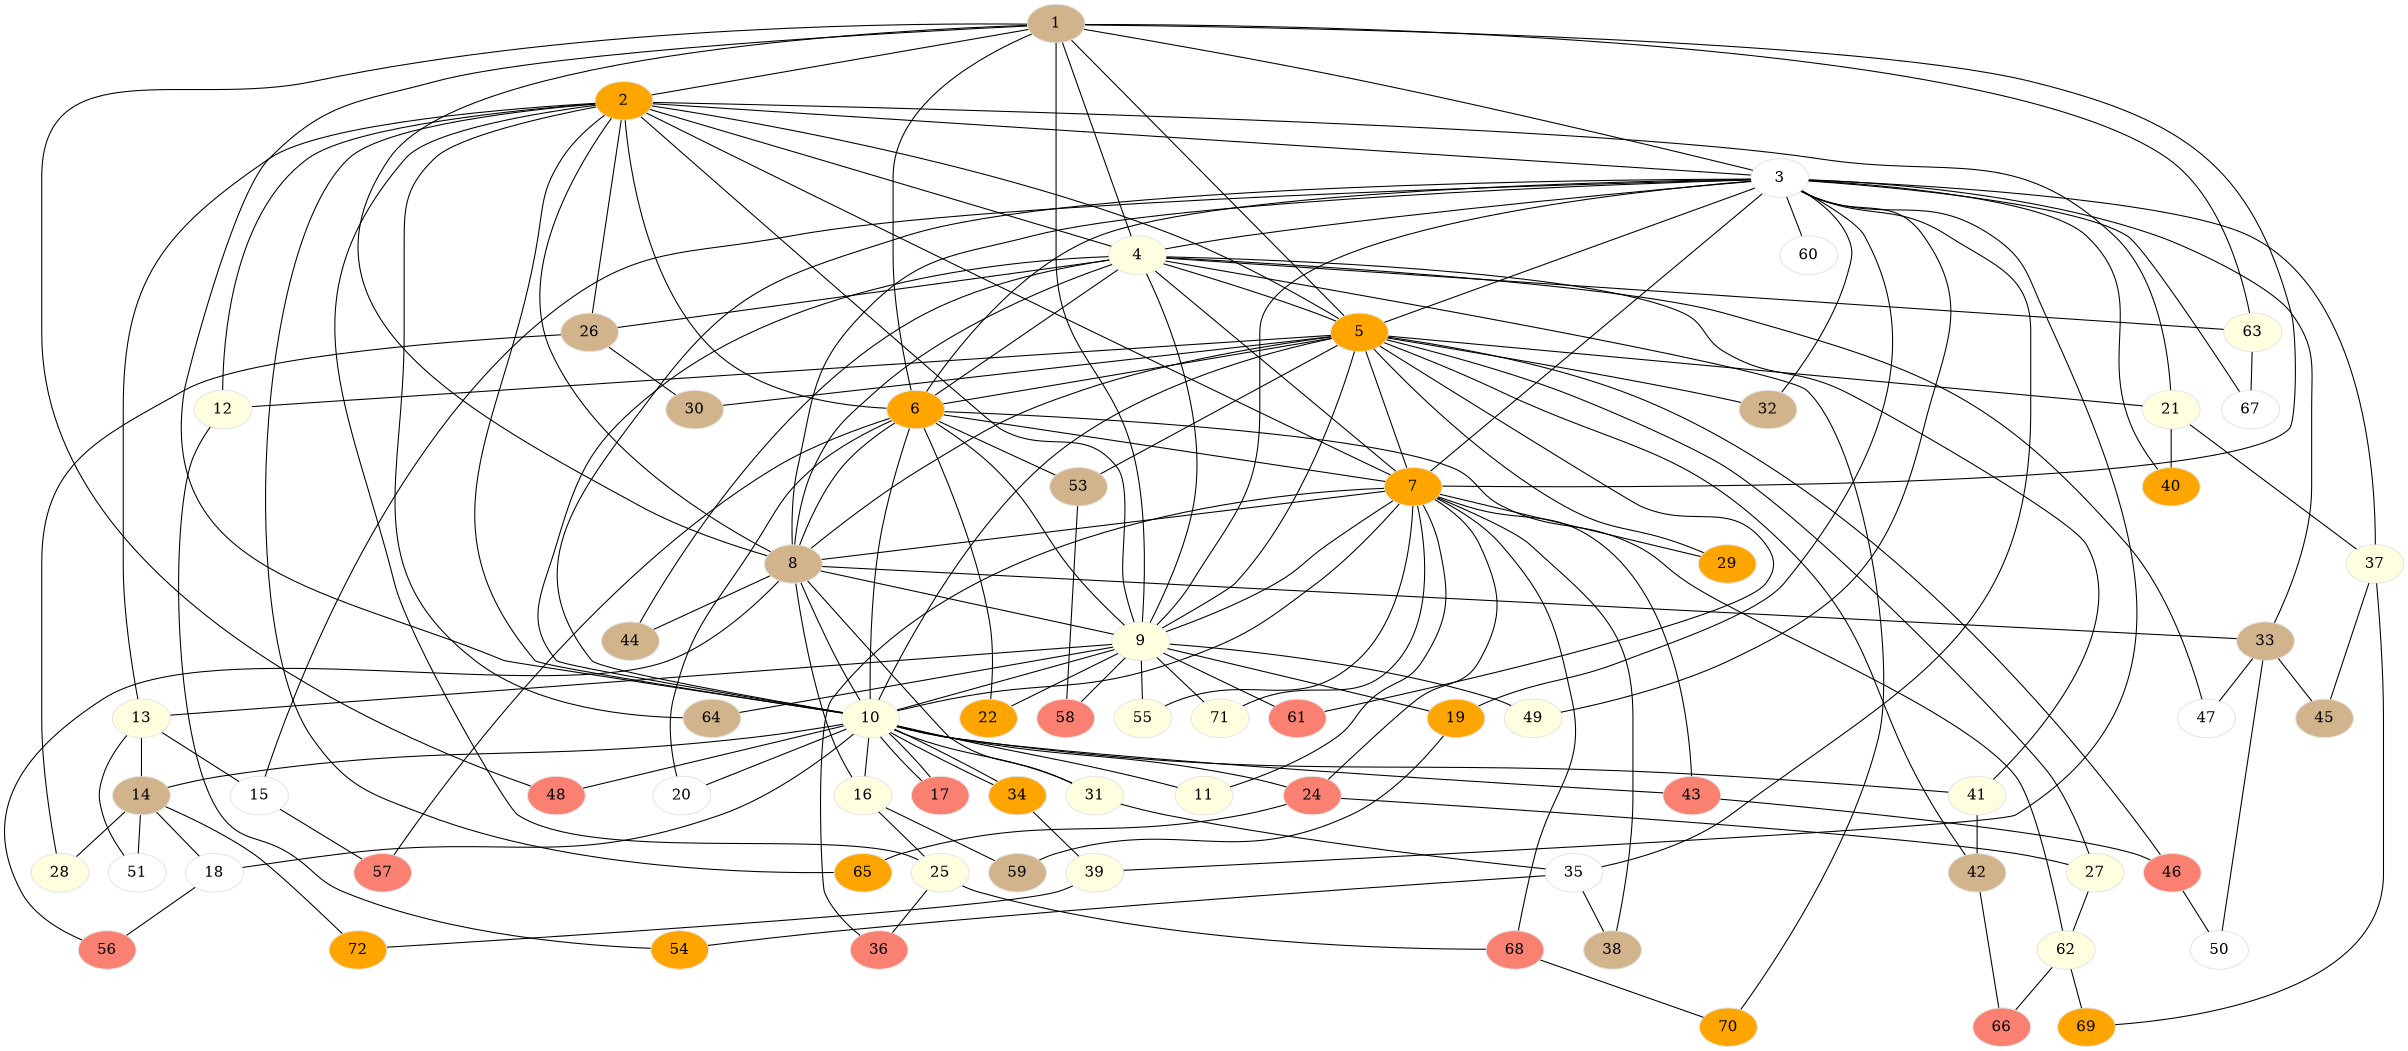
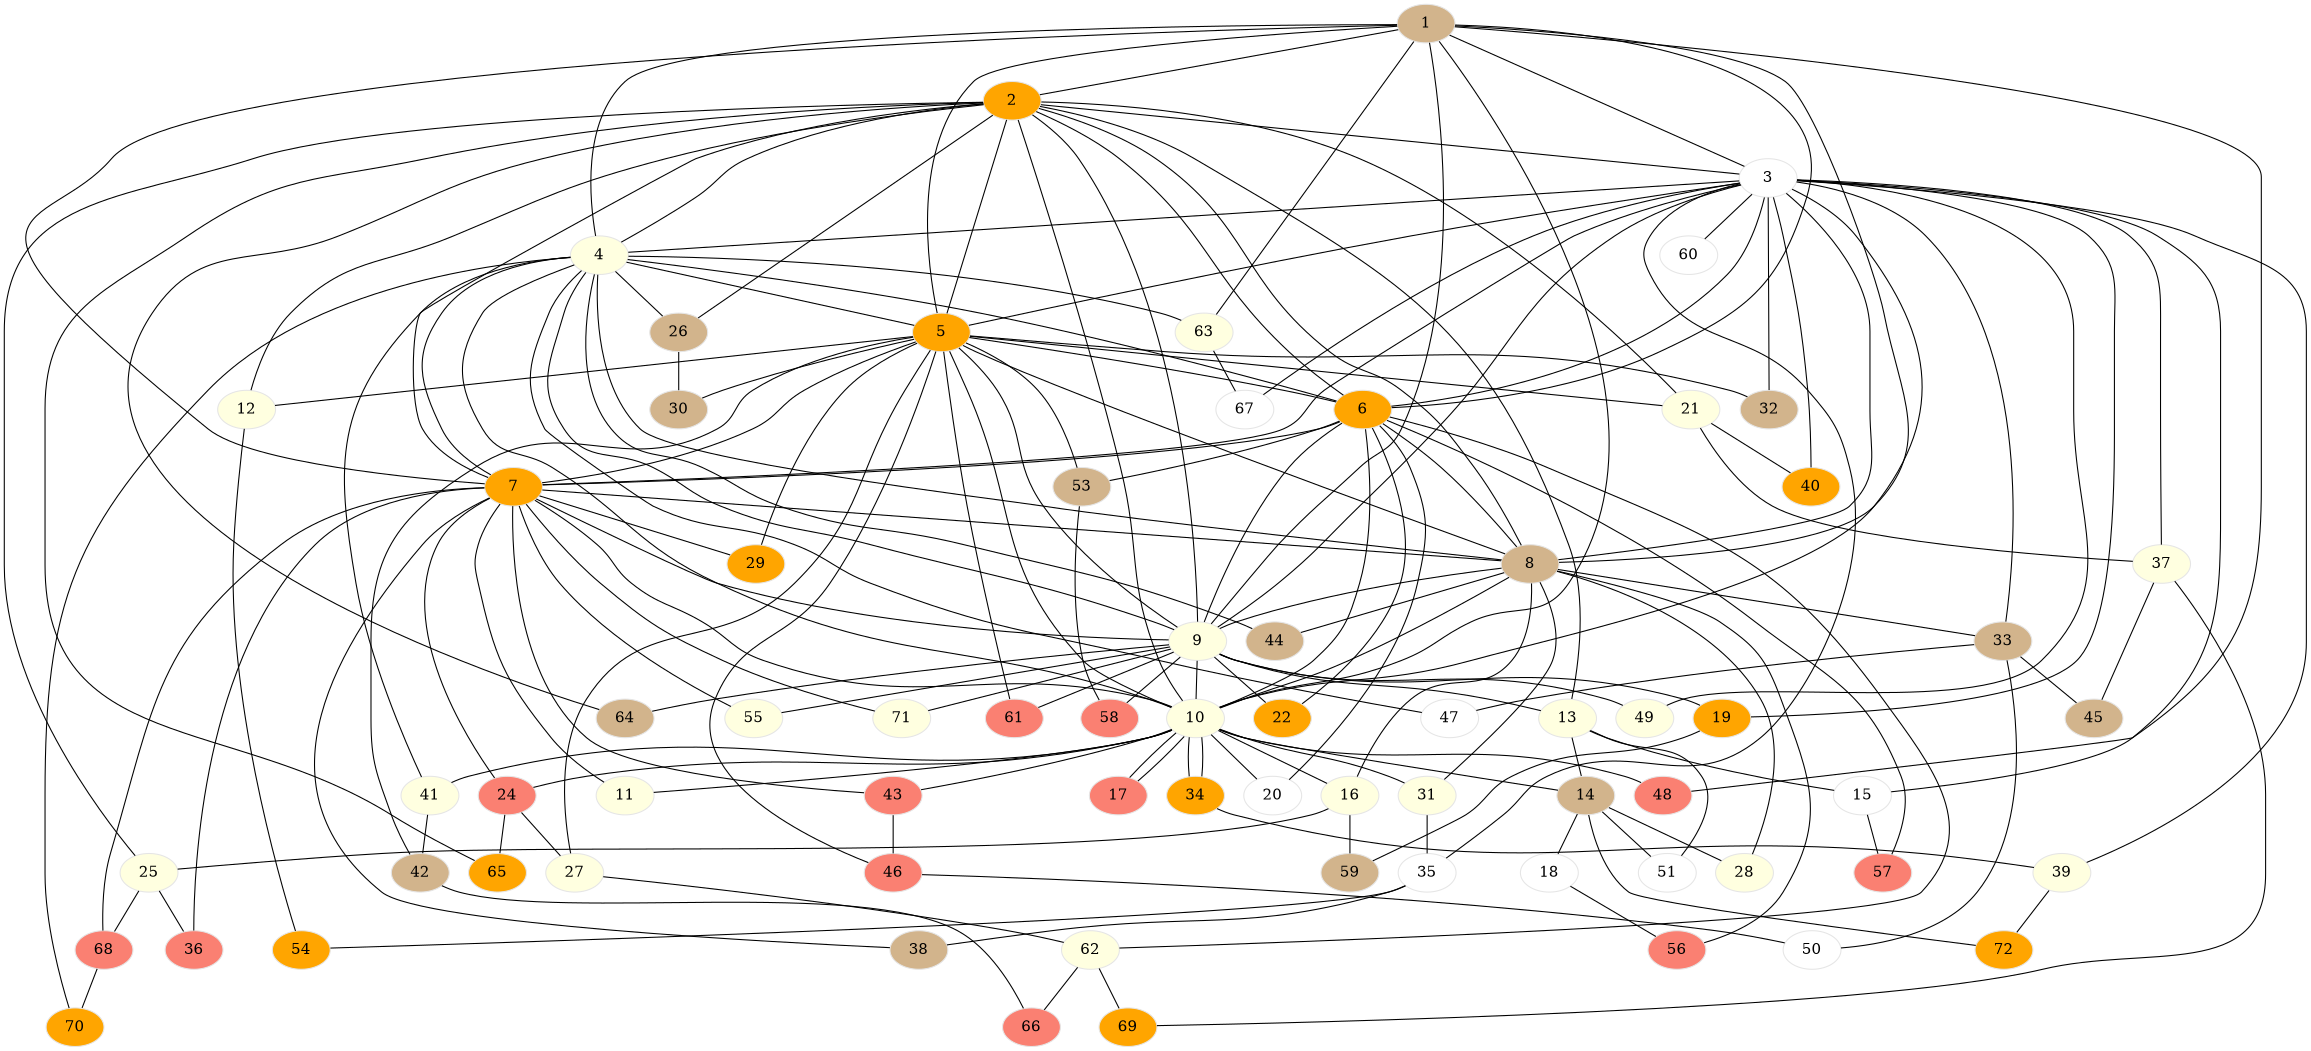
edge "26" -- "28": now "8" -- "28"
edge "10" -- "18": removed
